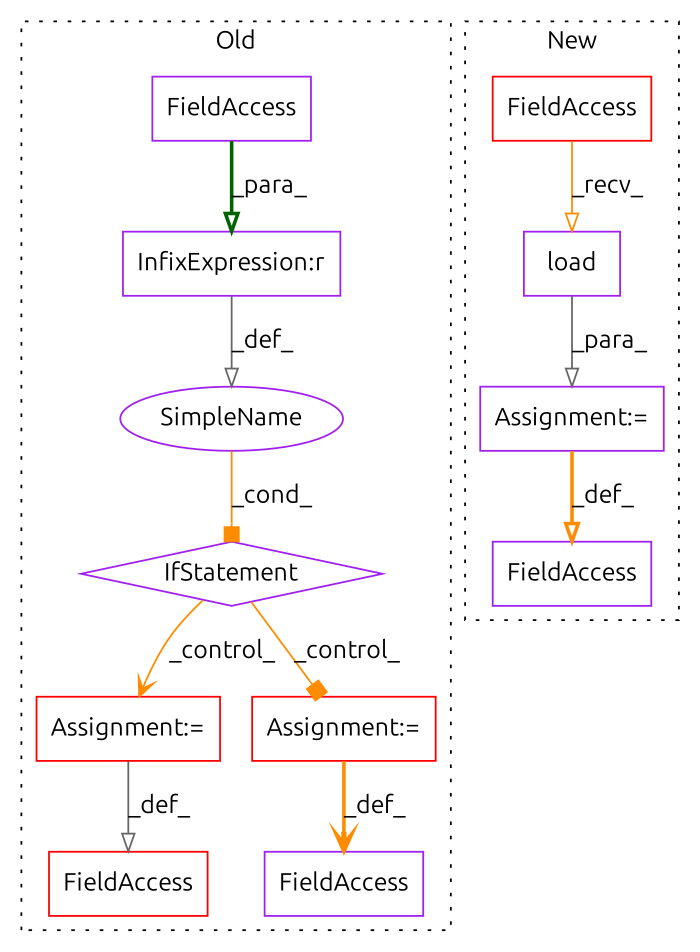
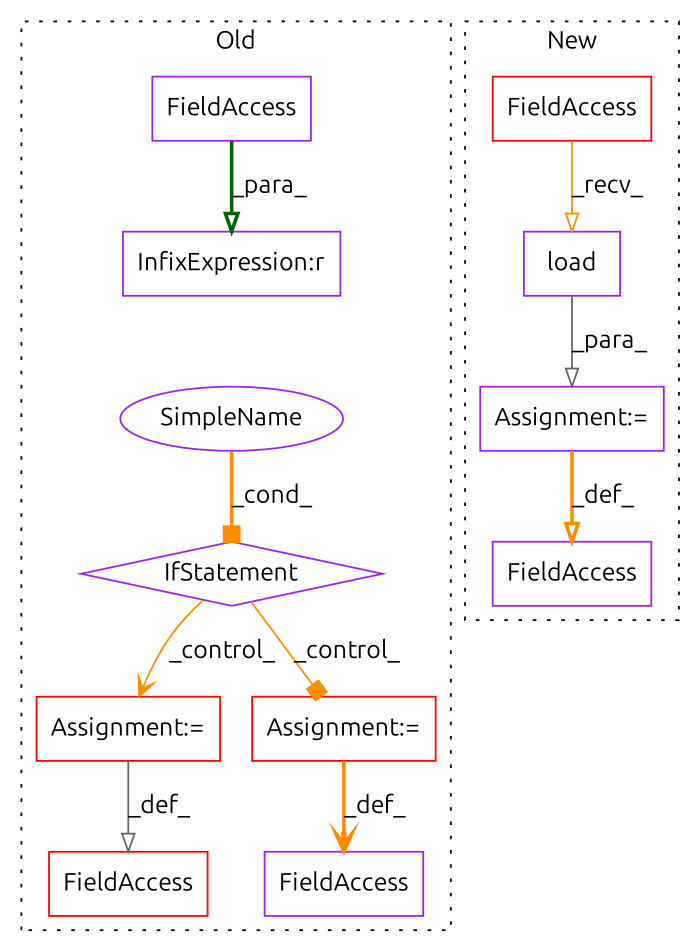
edge "InfixExpression:r" -> "SimpleName": removed, label "_def_"
edge "SimpleName" -> "IfStatement": style solid -> bold
